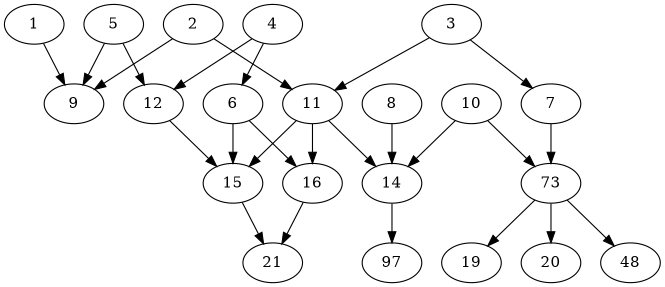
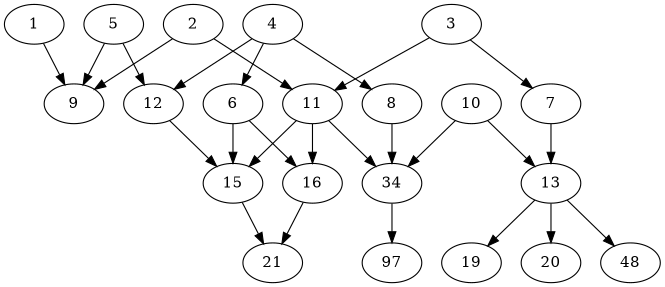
edge "4" -> "8": added
node "14": label "14" -> "34"
node "73": label "73" -> "13"
